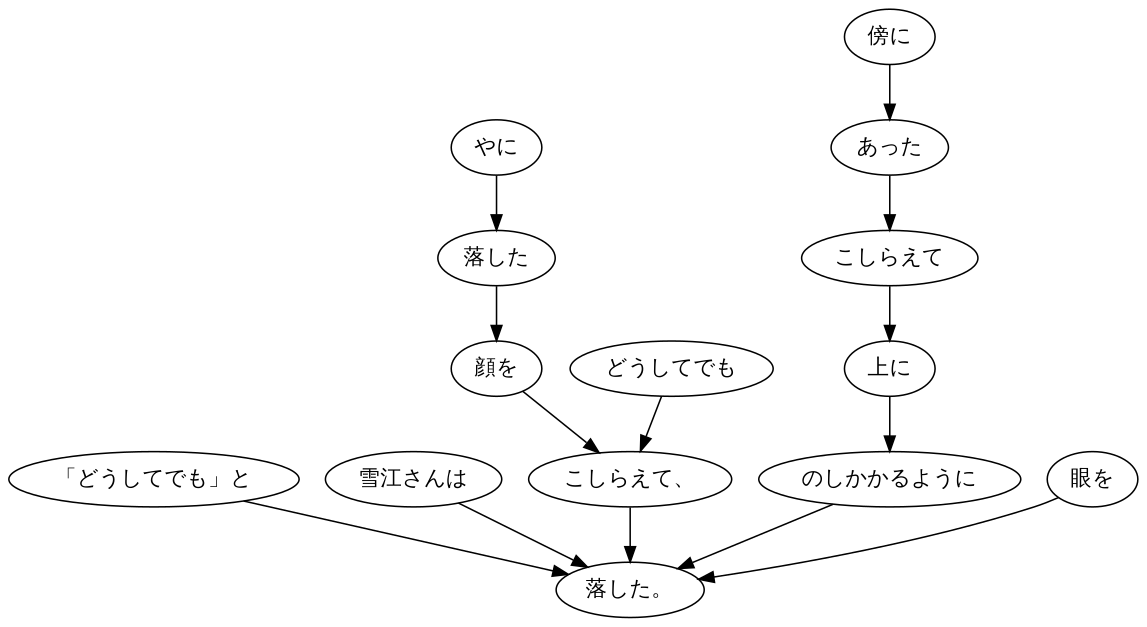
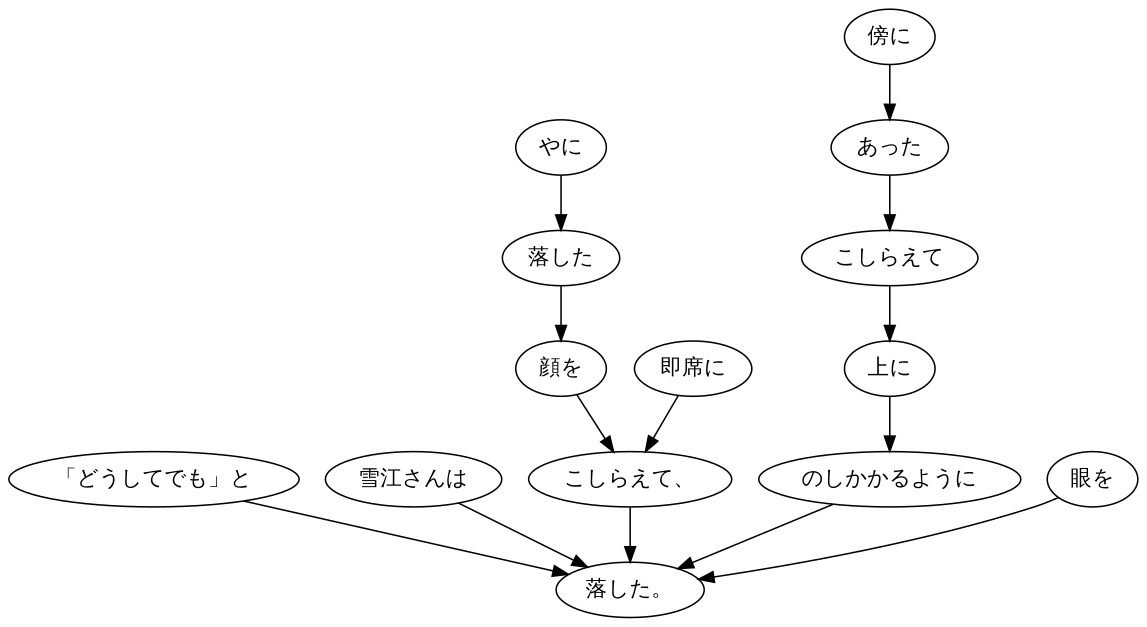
node "どうしてでも": label "どうしてでも" -> "即席に"
